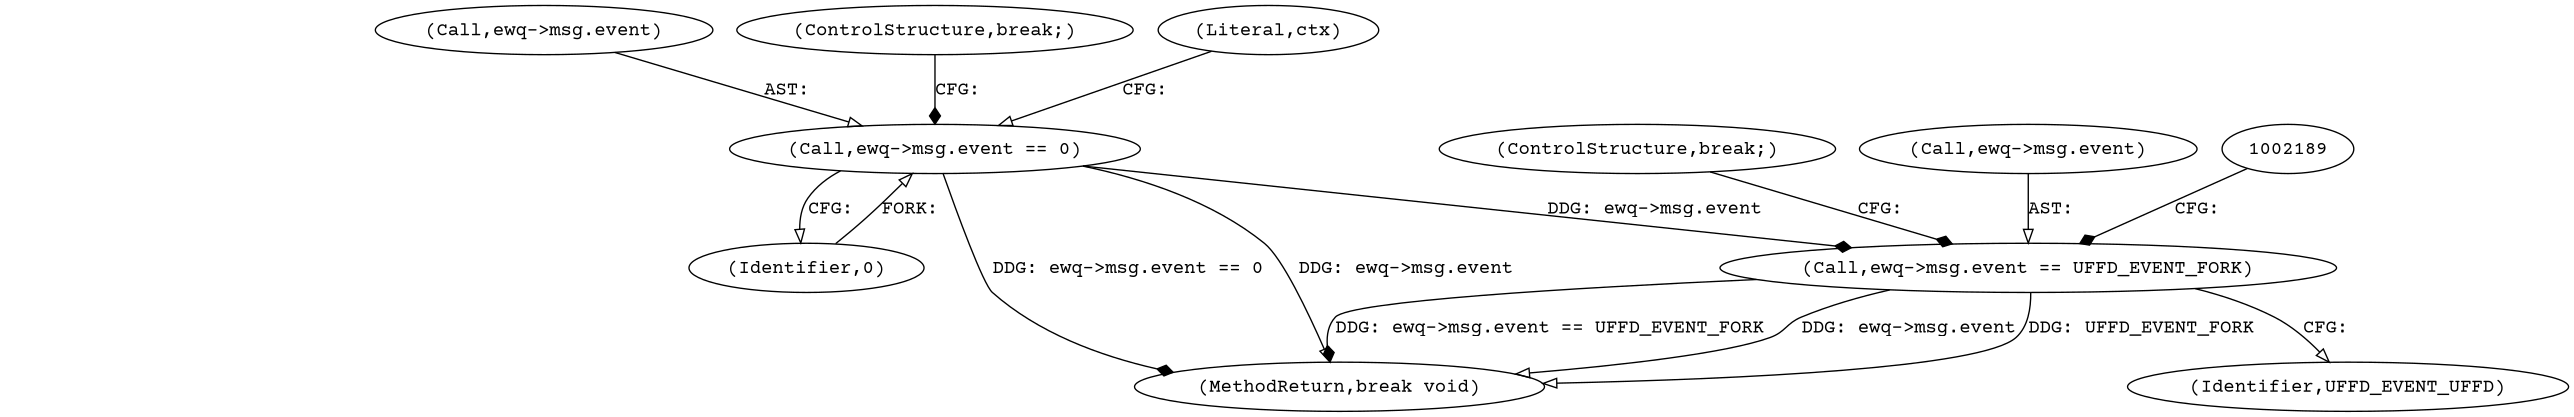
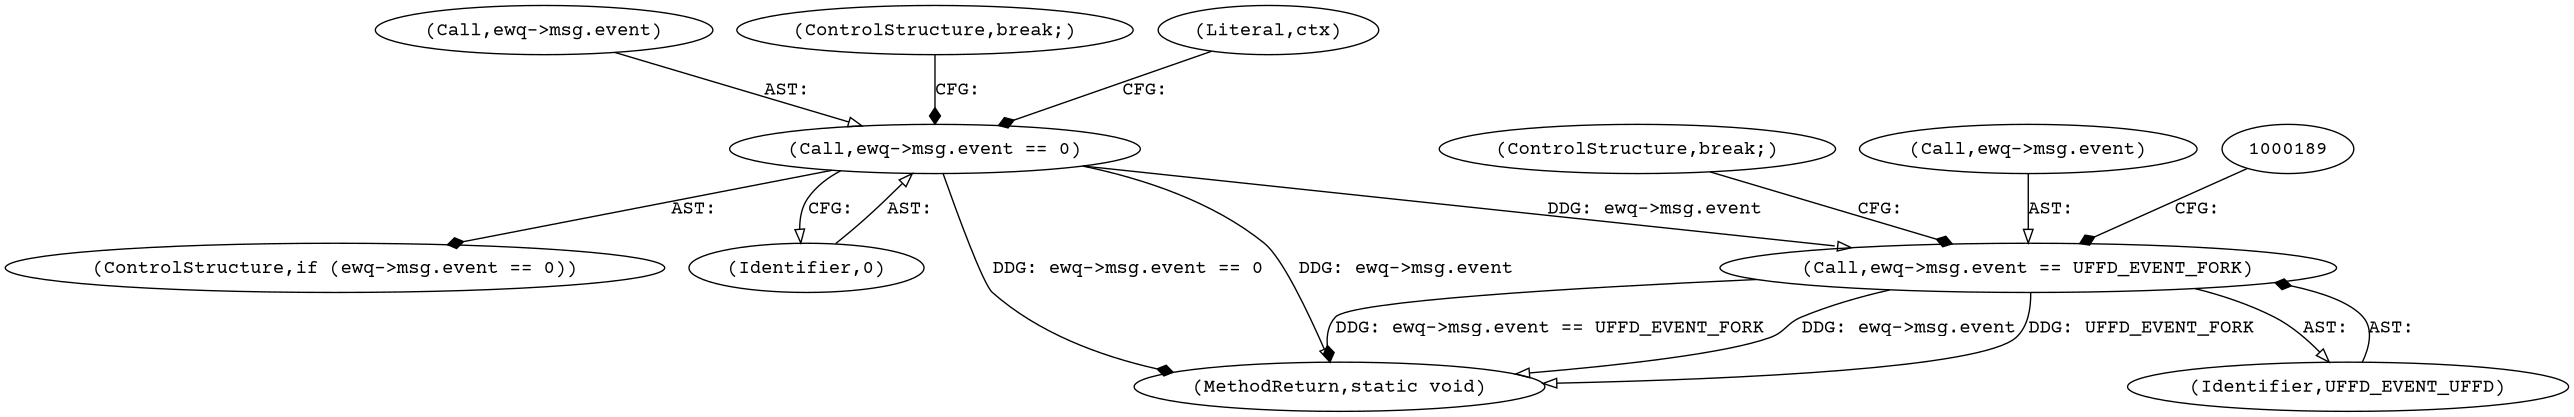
edge "(Literal,ctx)" -> "(Call,ewq->msg.event == 0)": arrowhead onormal -> diamond
node "1002189": label "1002189" -> "1000189"
edge "(Call,ewq->msg.event == 0)" -> "(Call,ewq->msg.event == UFFD_EVENT_FORK)": arrowhead diamond -> onormal
edge "(Identifier,0)" -> "(Call,ewq->msg.event == 0)": label "FORK: " -> "AST: "
node "(ControlStructure,if (ewq->msg.event == 0))": added
edge "(Identifier,UFFD_EVENT_UFFD)" -> "(Call,ewq->msg.event == UFFD_EVENT_FORK)": added, label "AST:"
edge "(Call,ewq->msg.event == UFFD_EVENT_FORK)" -> "(Identifier,UFFD_EVENT_UFFD)": label "CFG: " -> "AST: "
node "(MethodReturn,break void)": label "(MethodReturn,break void)" -> "(MethodReturn,static void)"
